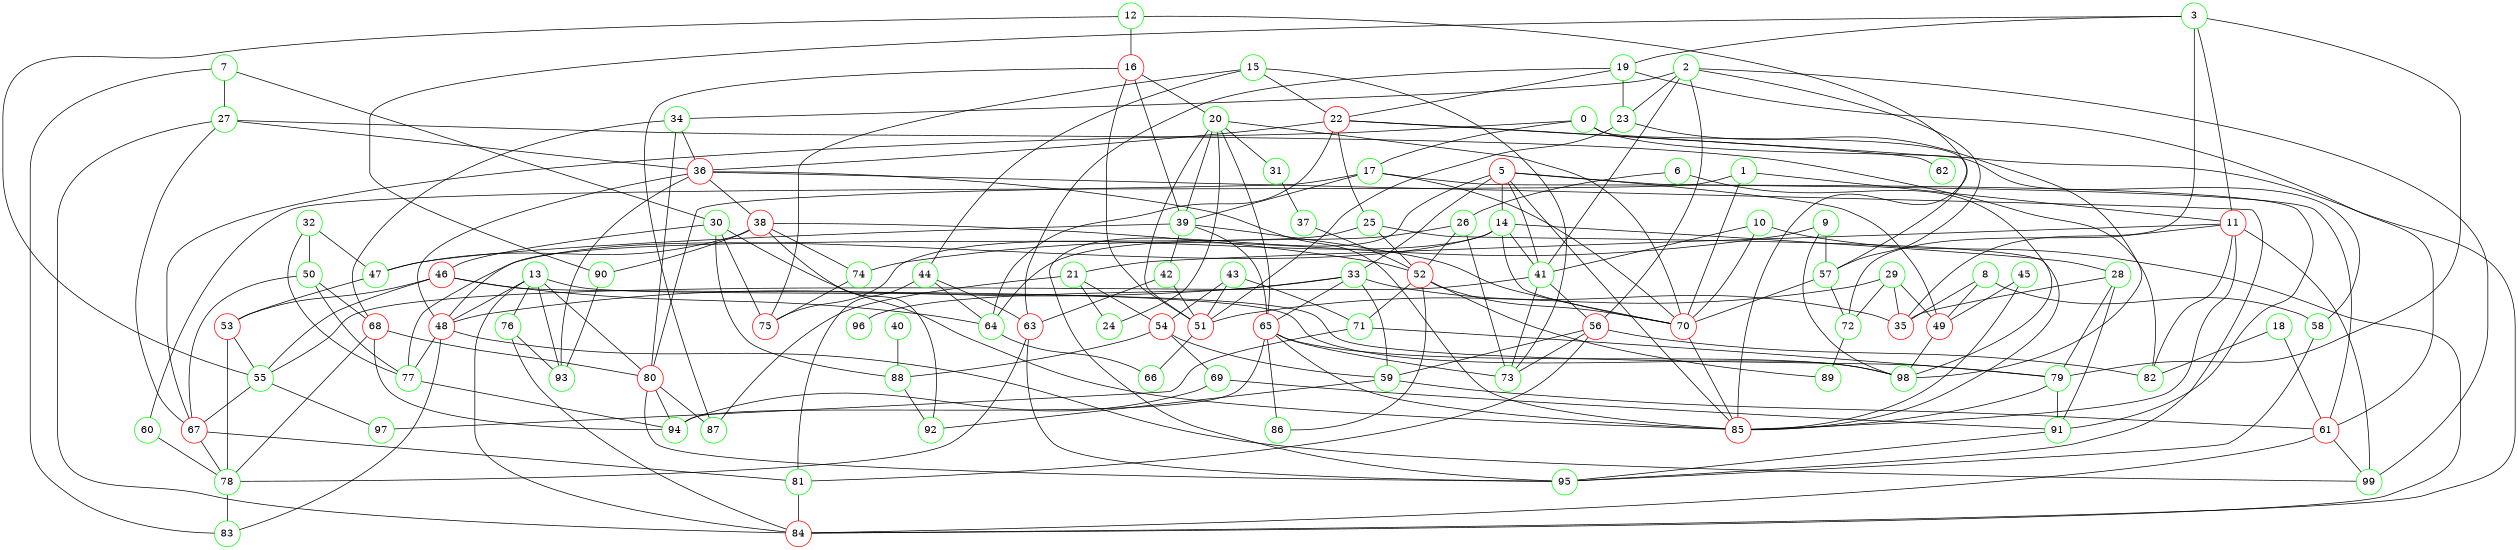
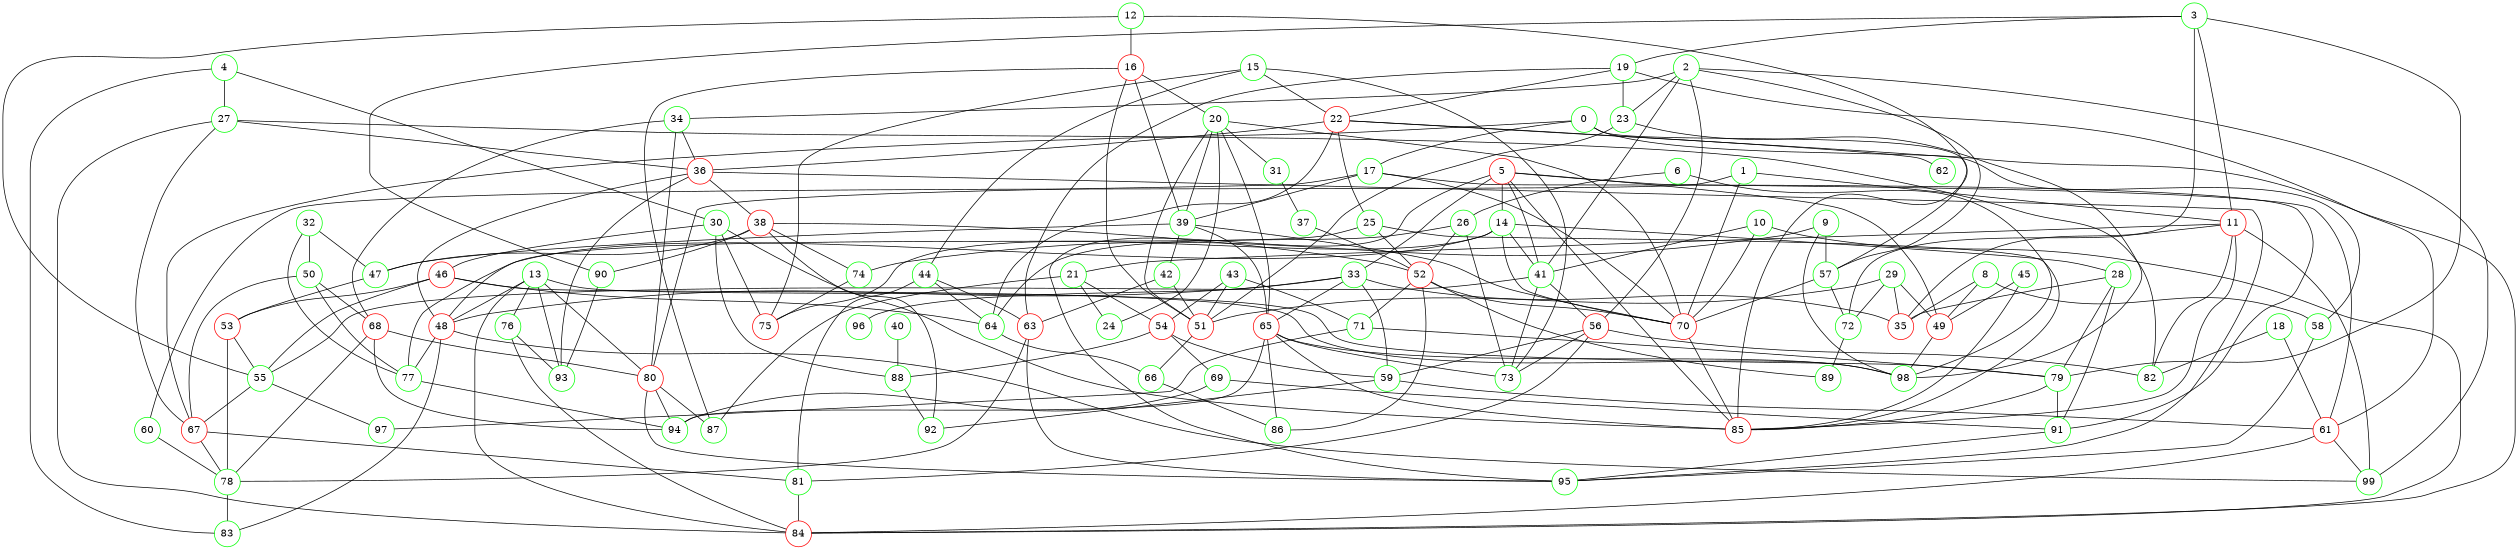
node "7": label "7" -> "4"
edge "36" -- "85": removed
edge "66" -- "86": added
